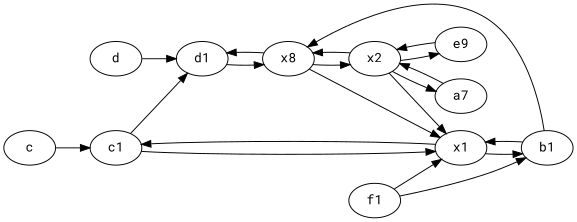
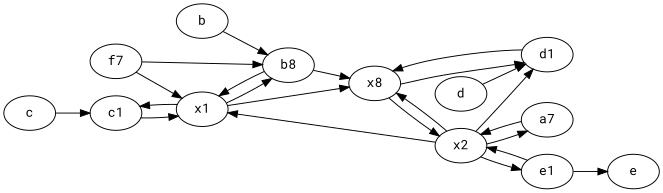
node "b": added
node "e9": label "e9" -> "e1"
edge "x8" -> "x1": reversed
edge "c1" -> "d1": now "x2" -> "d1"
node "b1": label "b1" -> "b8"
node "e": added
node "f1": label "f1" -> "f7"
